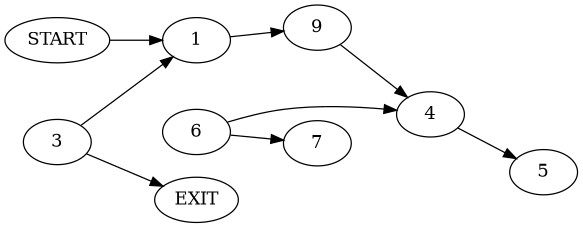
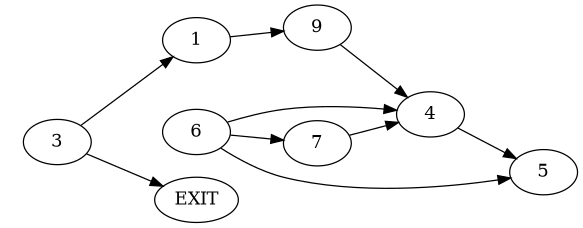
node "START": removed
edge "7" -> "4": added
edge "6" -> "5": added
